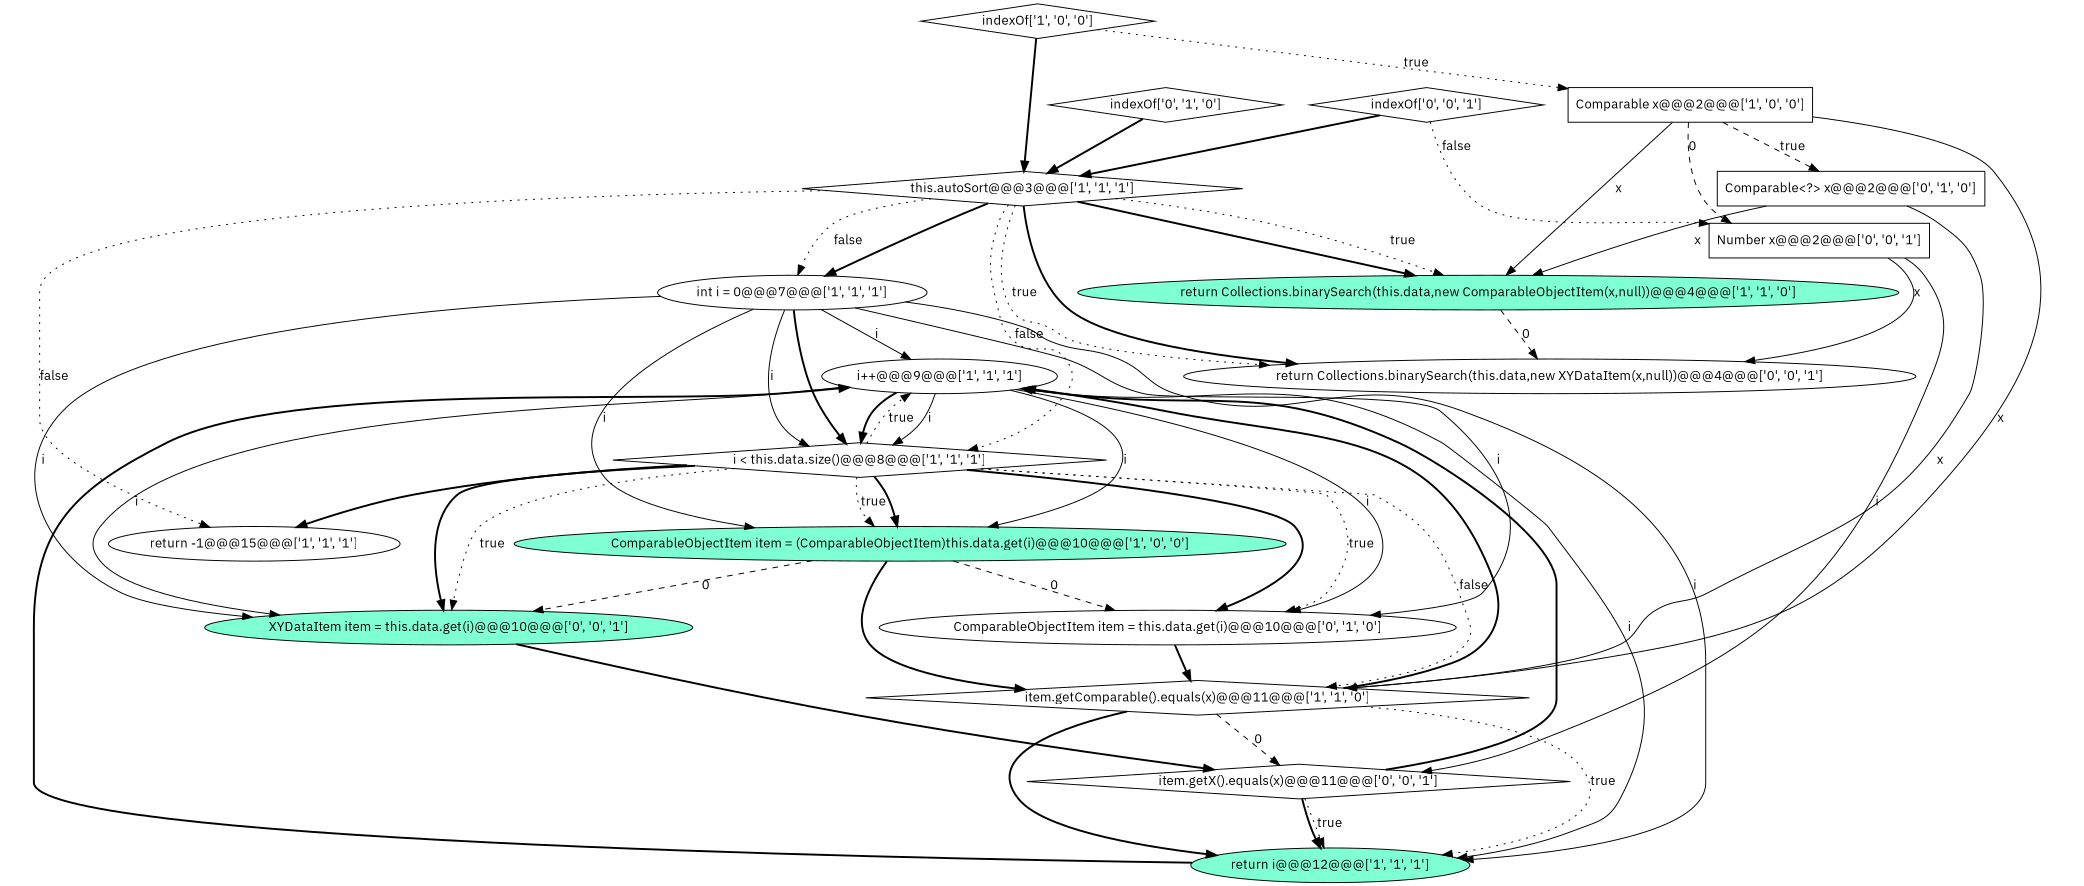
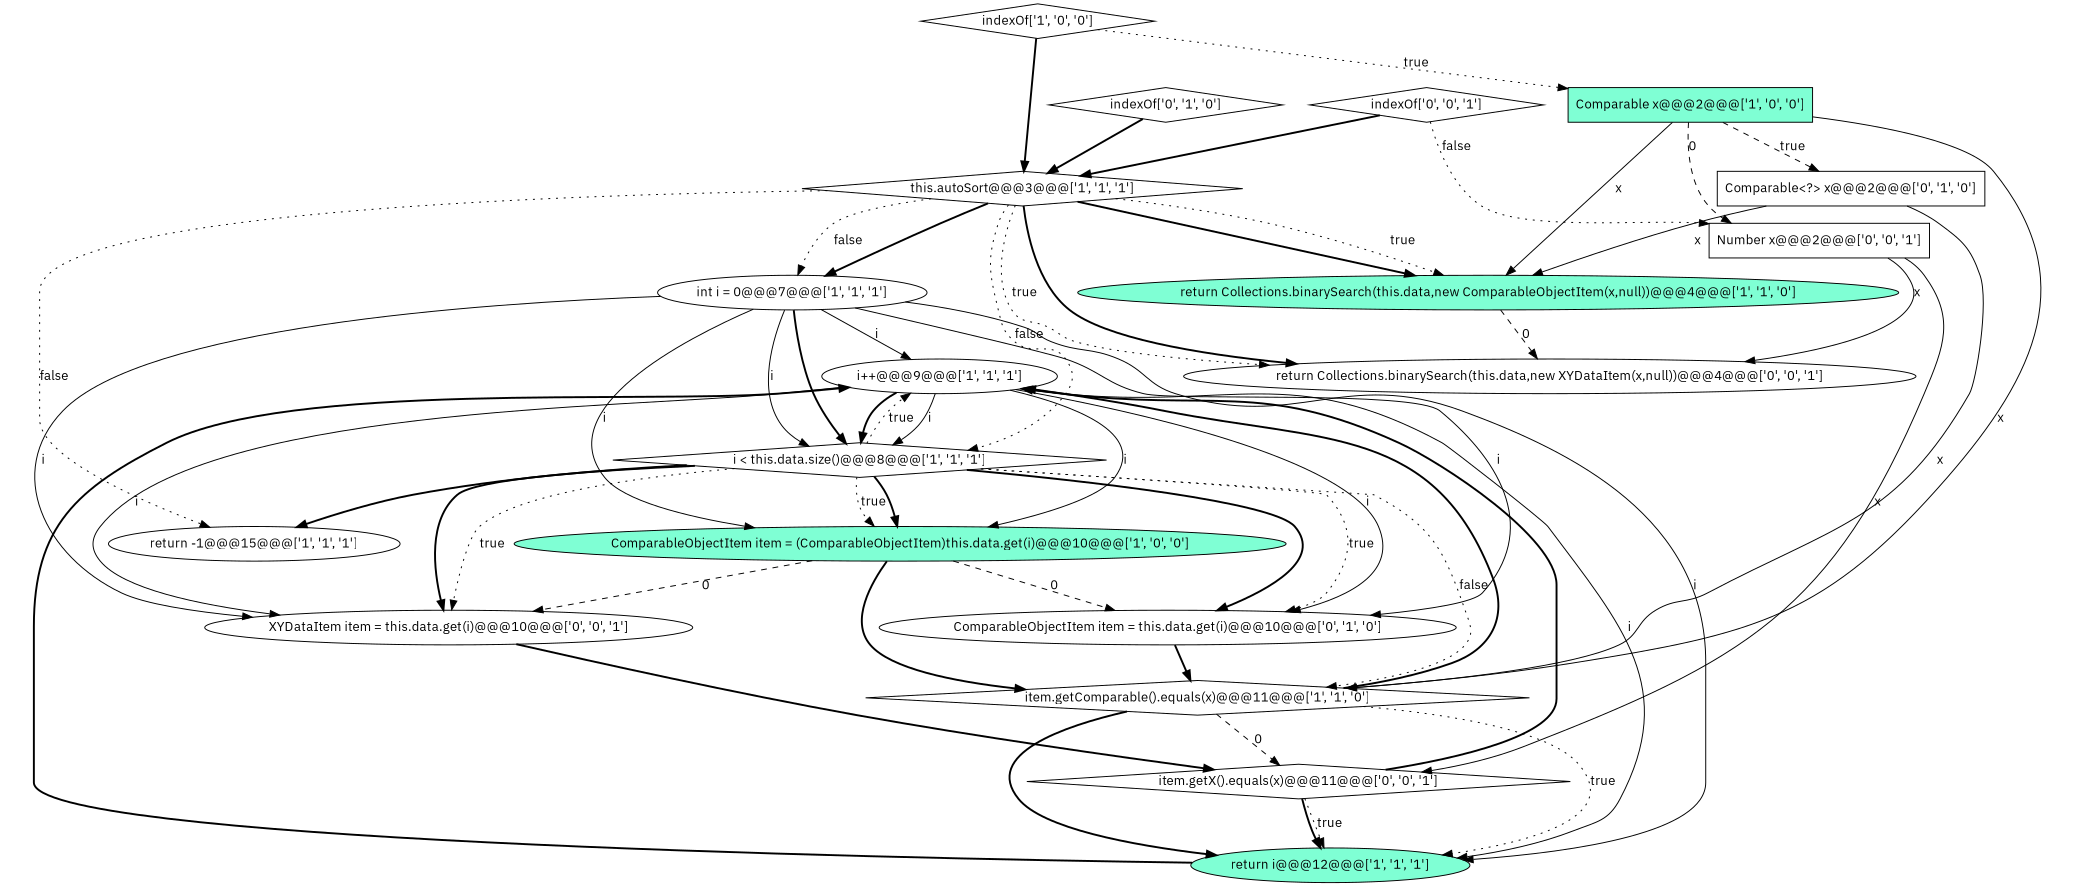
node "Comparable x@@@2@@@['1', '0', '0']": fillcolor white -> aquamarine
edge "Number x@@@2@@@['0', '0', '1']" -> "item.getX().equals(x)@@@11@@@['0', '0', '1']": label "i" -> "x"
node "XYDataItem item = this.data.get(i)@@@10@@@['0', '0', '1']": fillcolor aquamarine -> white
